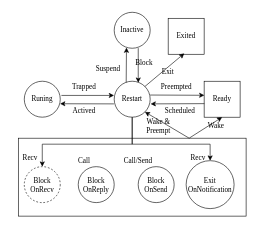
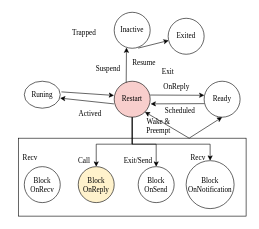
node "Exited": shape rectangle -> ellipse
edge "Inactive" -> "Restart": now "Inactive" -> "Exited"
node "Block": label "Block" -> "Resume"
edge "Restart" -> "Exited": removed
node "Trapped": moved (84, 87) -> (84, 33)
node "Preempted": label "Preempted" -> "OnReply"
node "Runing": size 36x36 -> 36x27
node "Restart": fillcolor #ffffff -> #f8cecc
node "Ready": shape rectangle -> ellipse
node "Actived": moved (84, 111) -> (90, 114)
node "Wake": removed
edge "Restart" -> "Block OnRecv": removed
edge "Restart" -> "Block OnReply": added
node "Call/Send": label "Call/Send" -> "Exit/Send"
edge "Restart" -> "Block OnSend": added
node "Block OnRecv": style dashed -> solid
node "Block OnReply": fillcolor #ffffff -> #fff2cc
node "Exit OnNotification": label "Exit OnNotification" -> "Block OnNotification"
